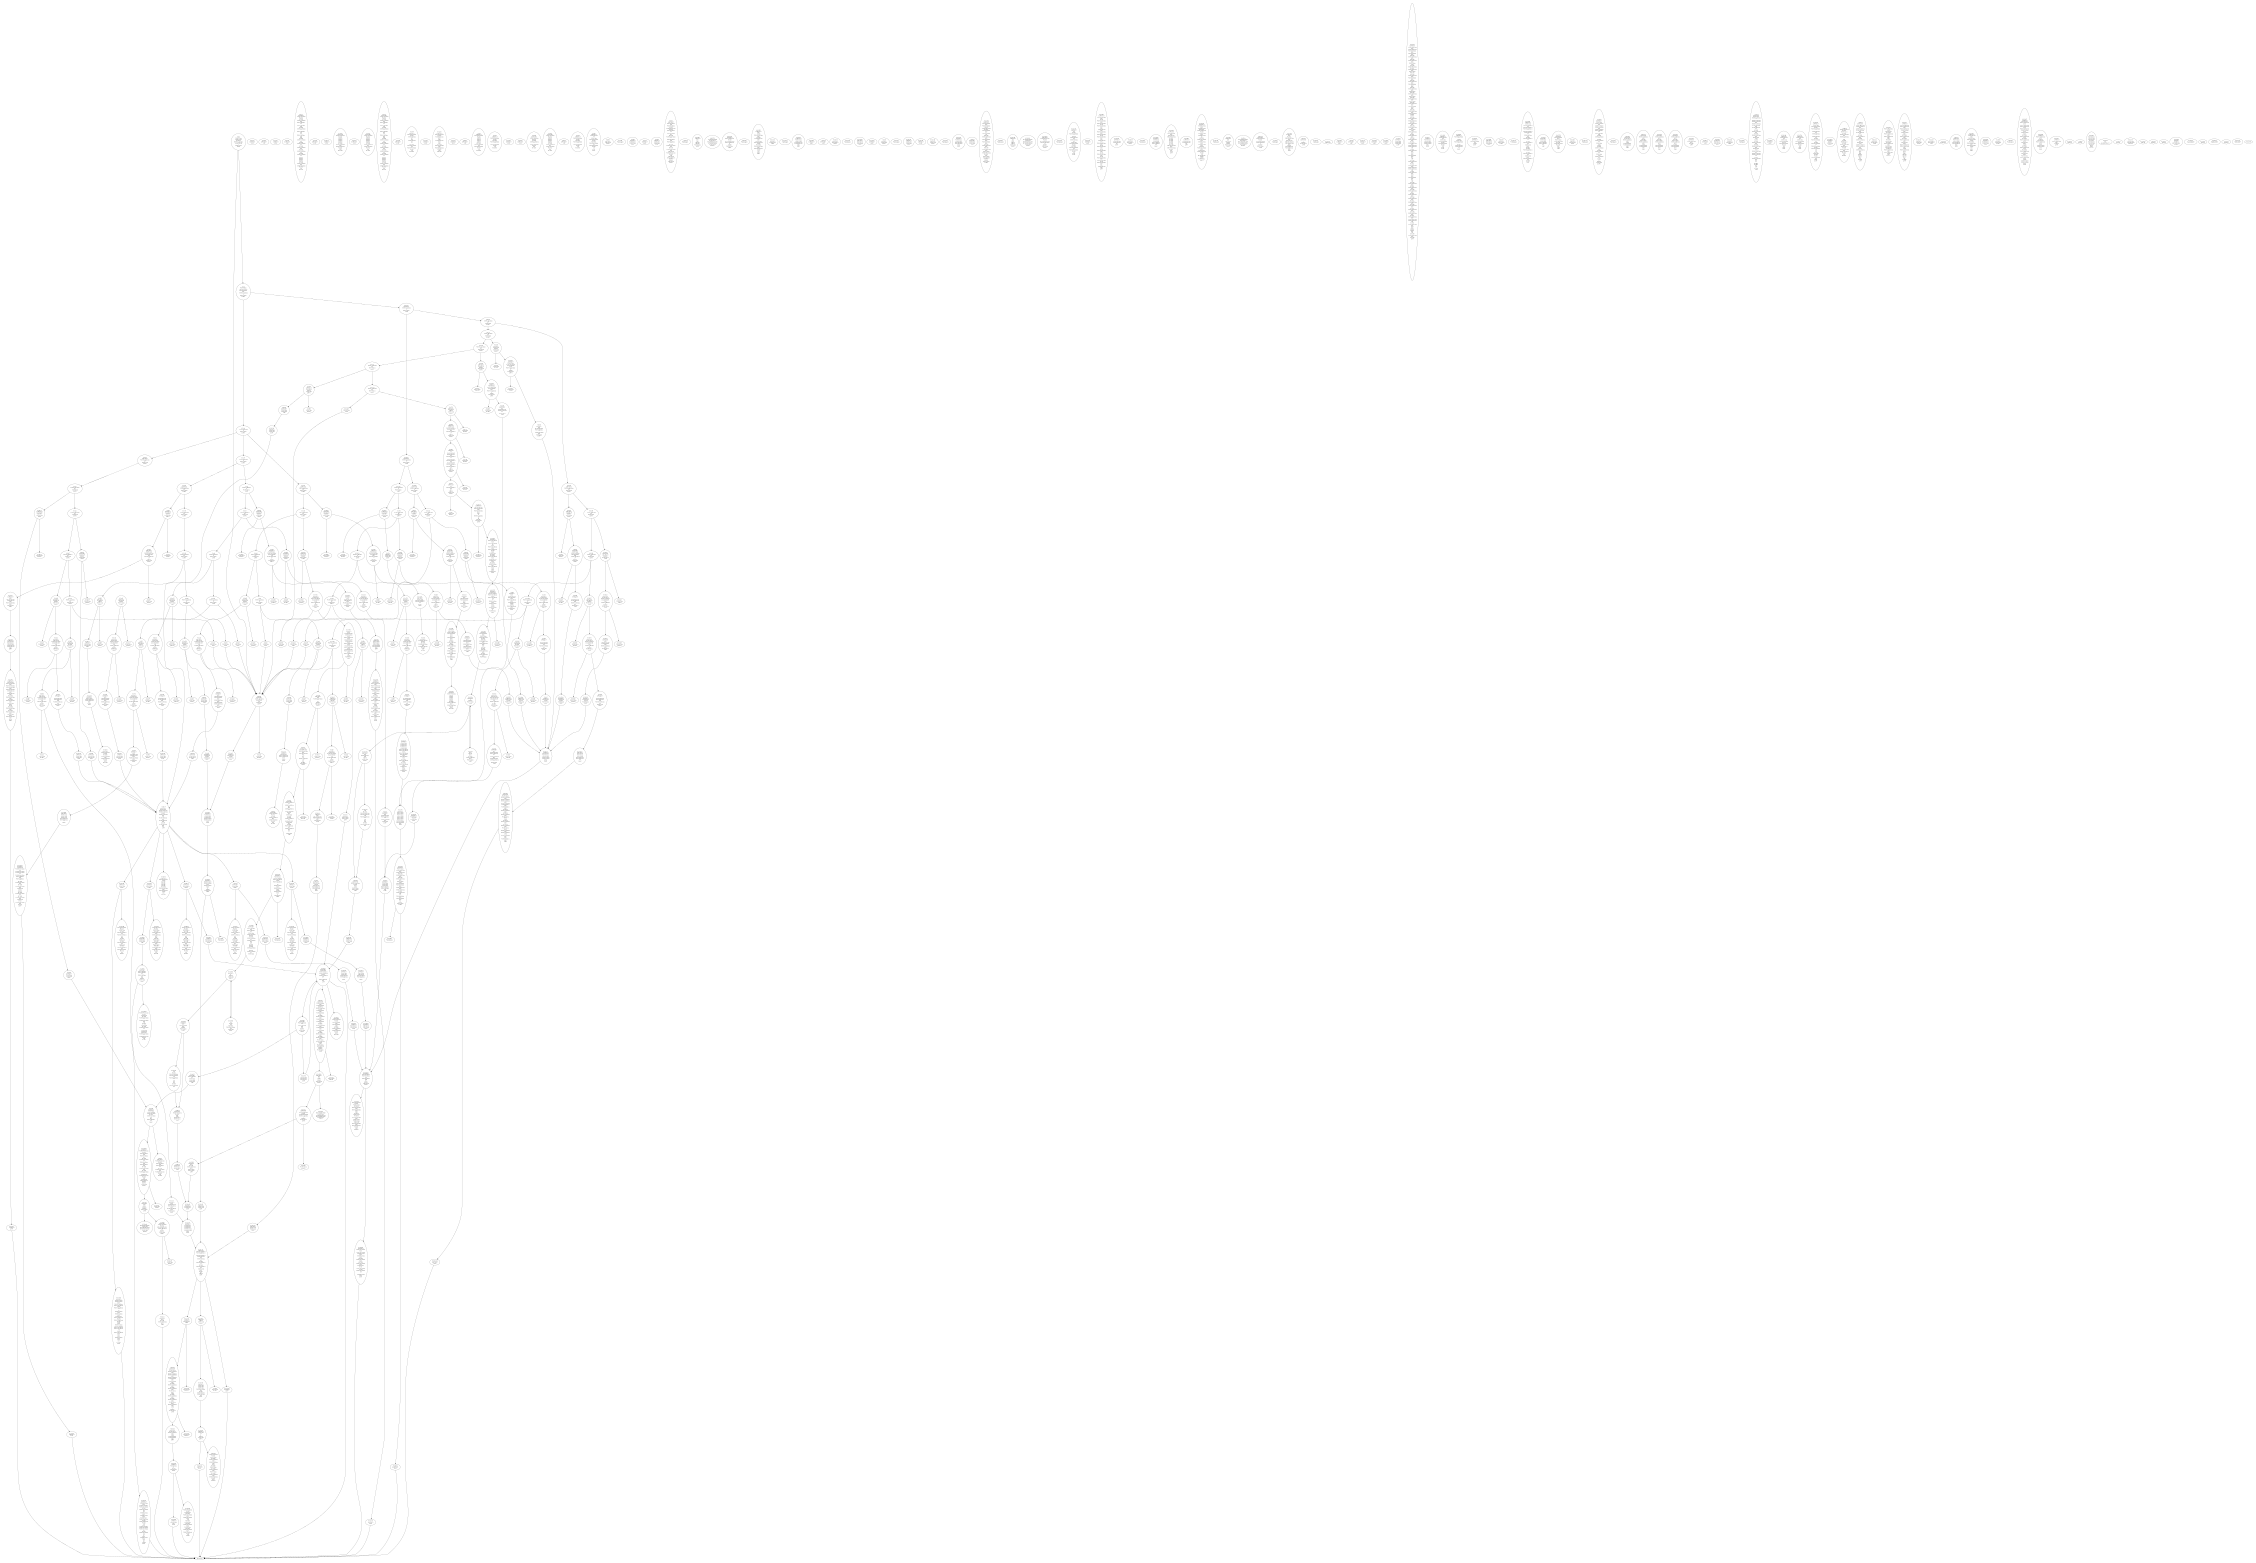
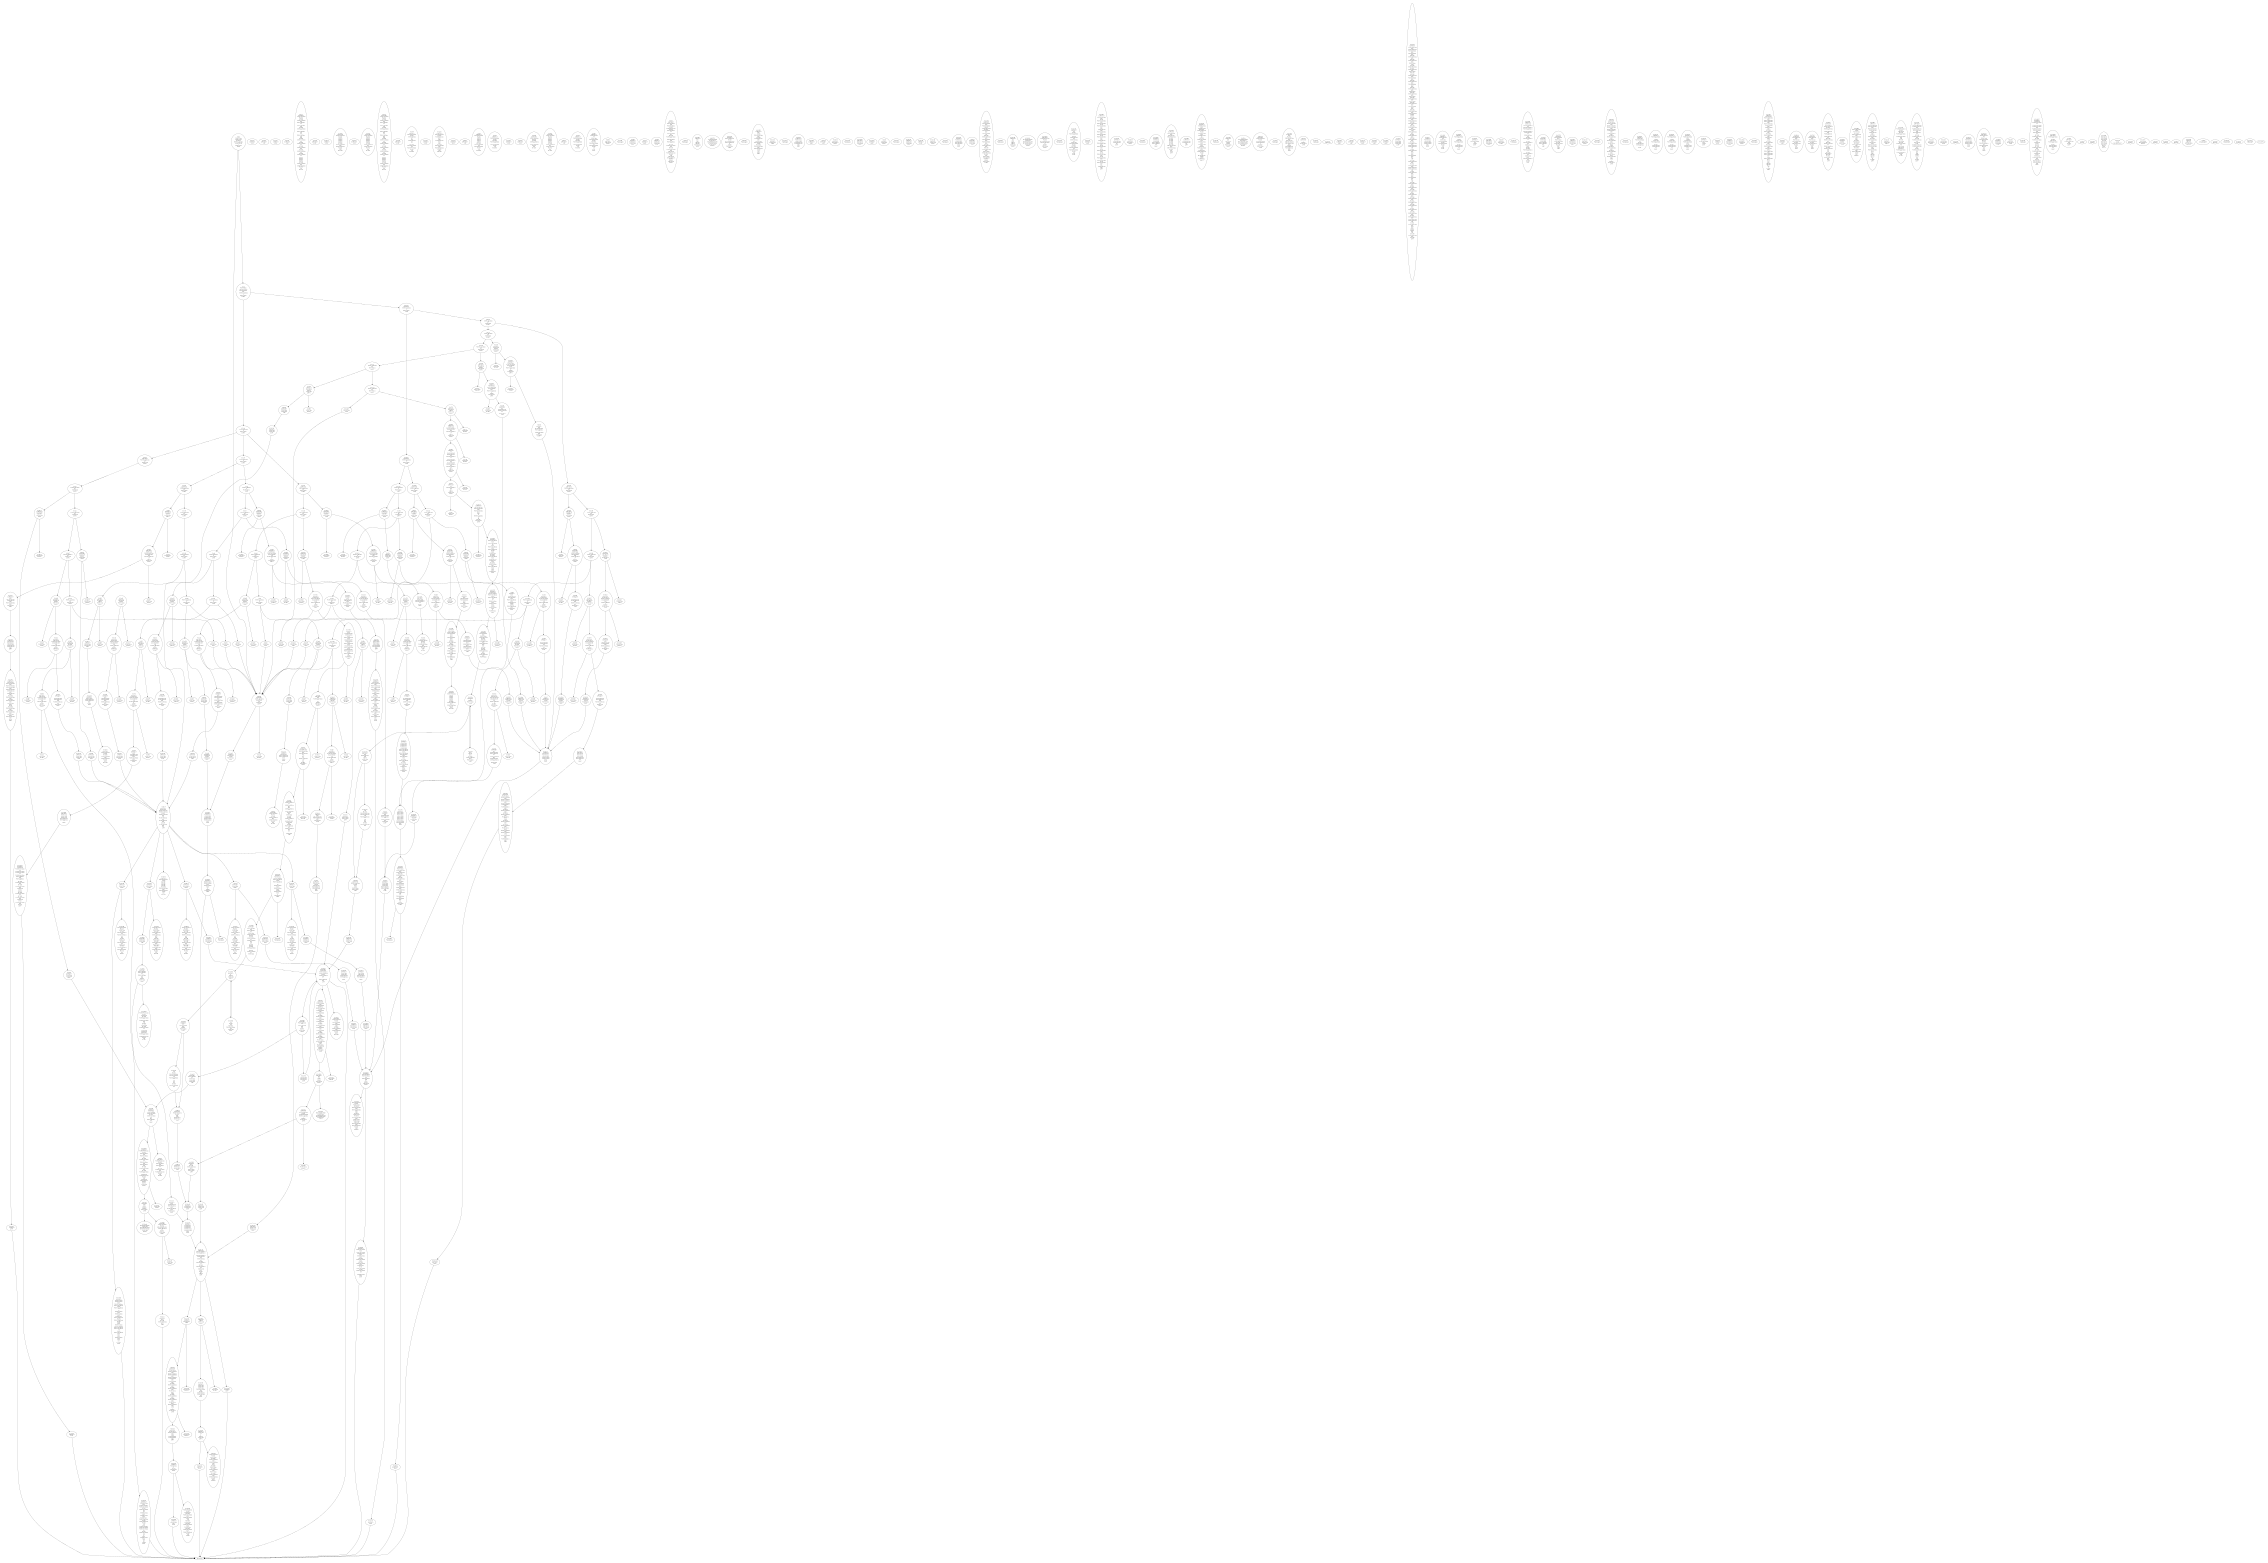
node "# 0x2234 JUMPDEST PUSHX Data PUSHX Data JUMP": added
